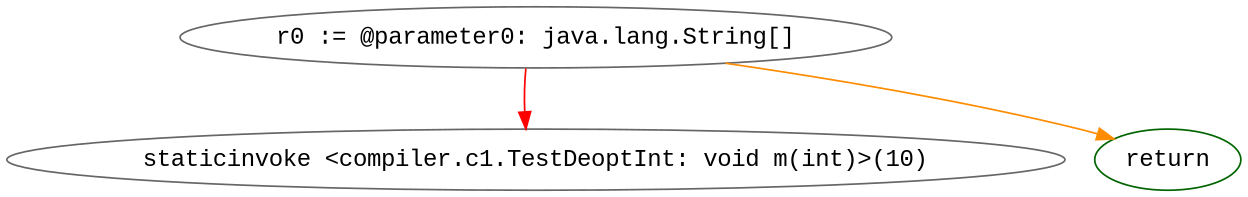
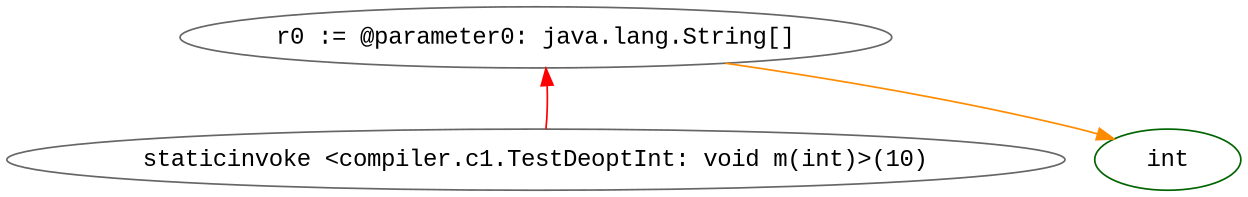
edge "r0 := @parameter0: java.lang.String[]" -> "staticinvoke <compiler.c1.TestDeoptInt: void m(int)>(10)": reversed
node "return": label "return" -> "int"
